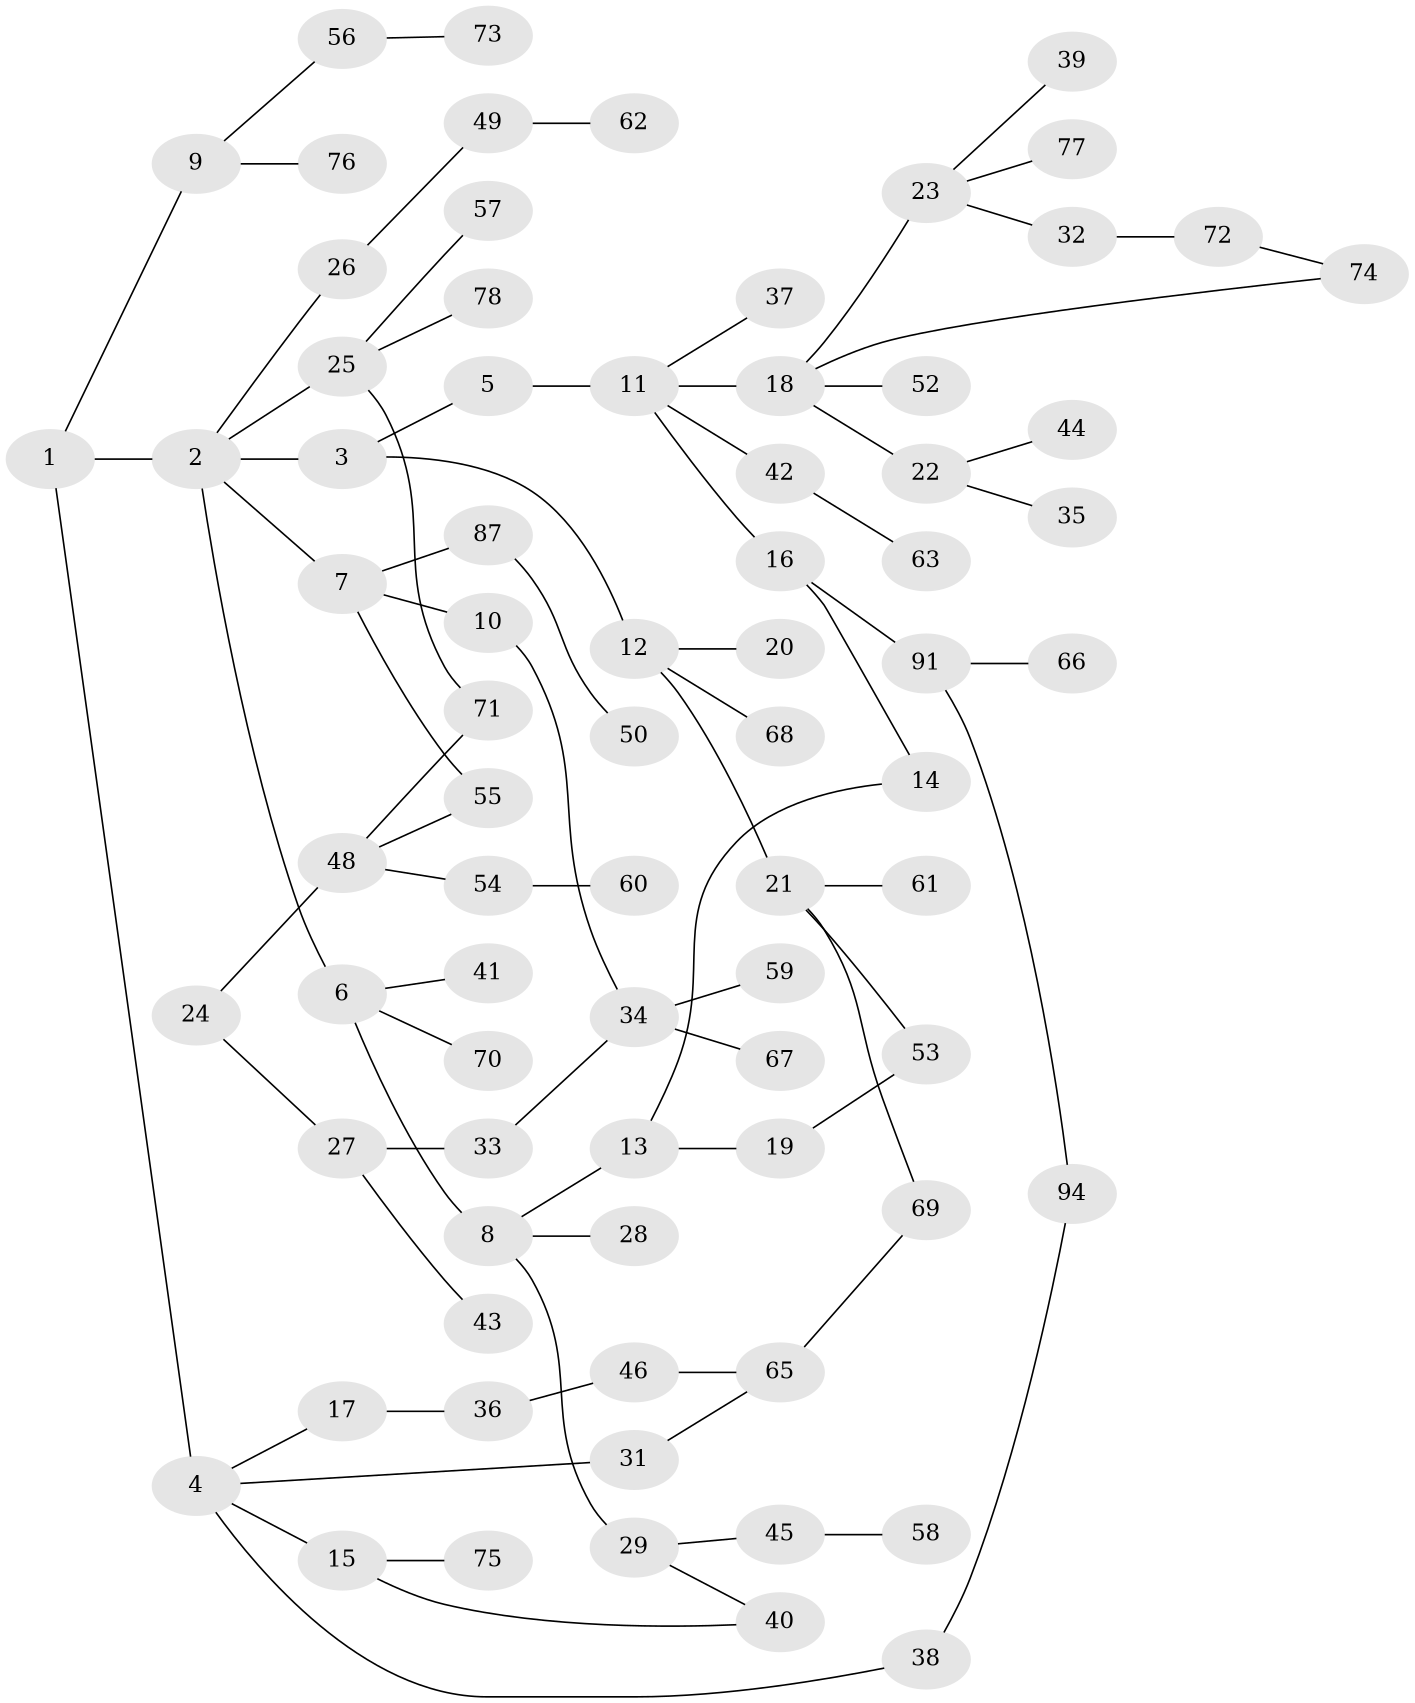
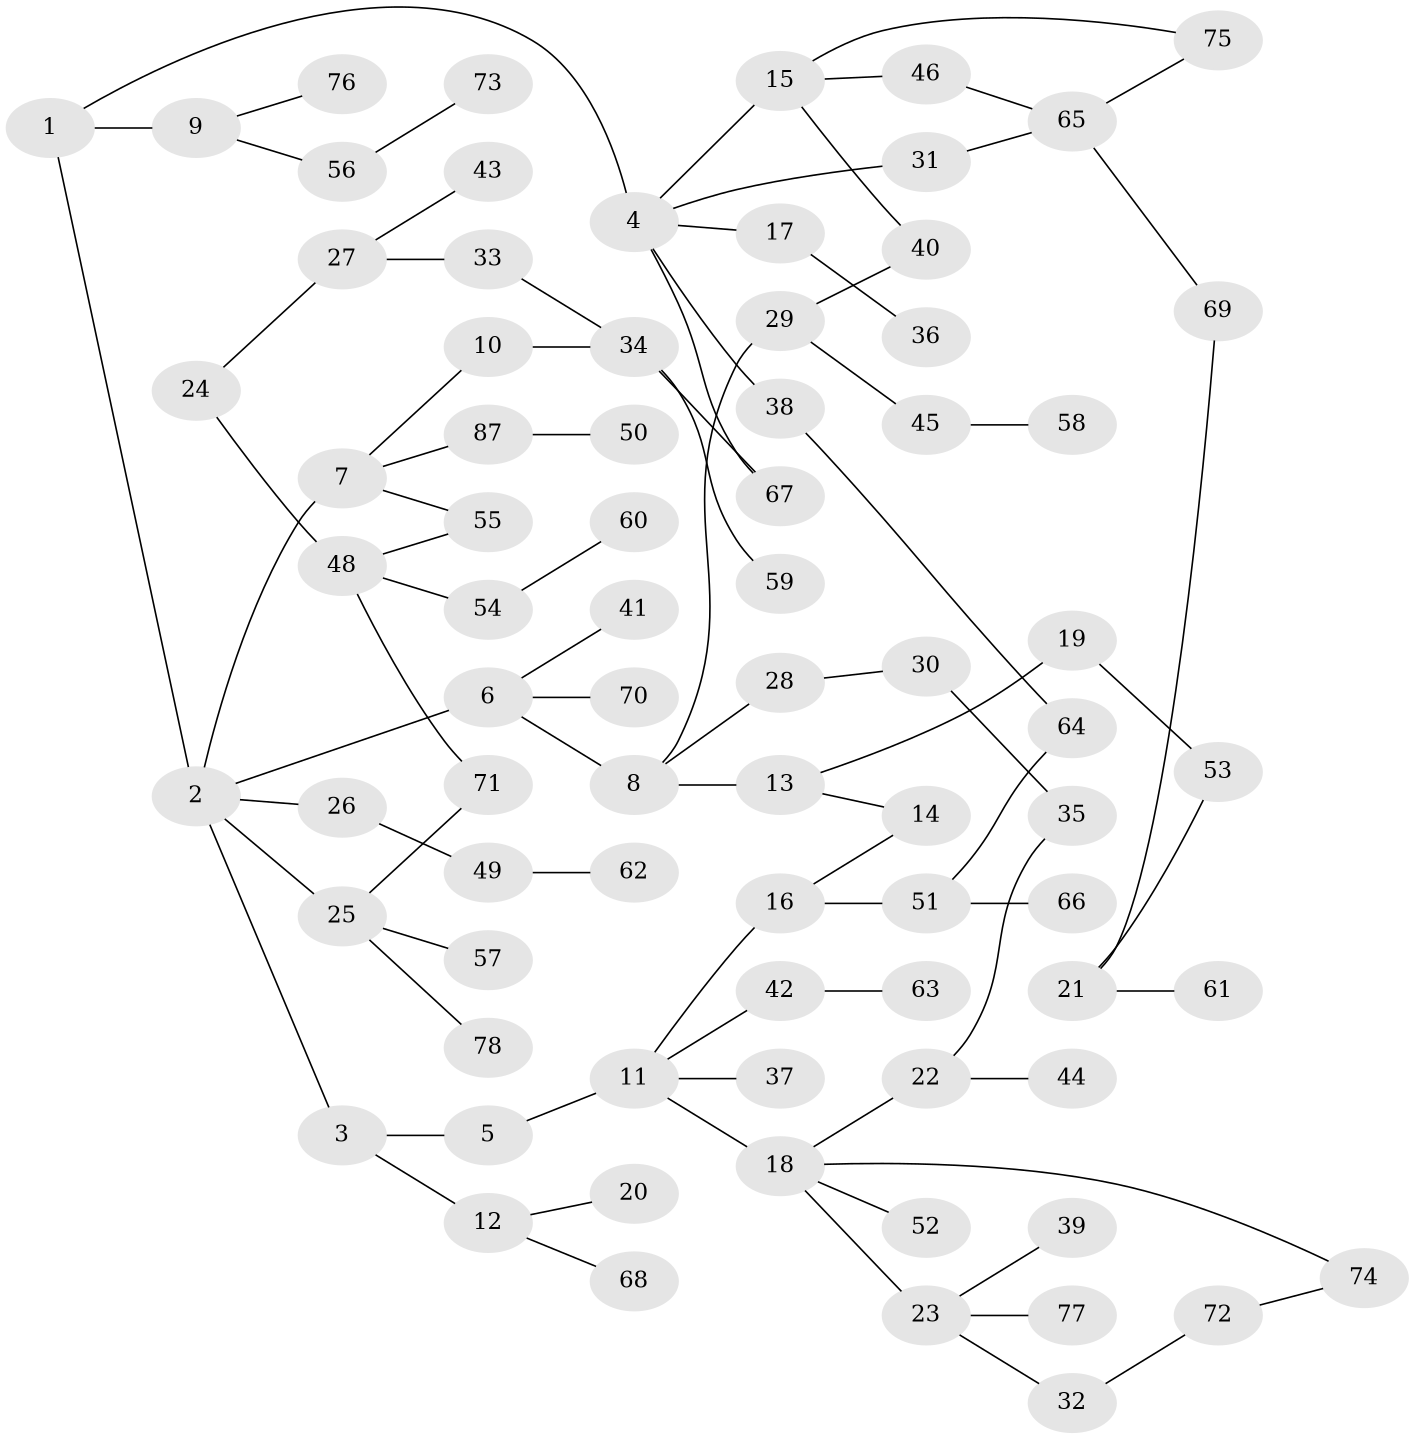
edge "75" -- "65": added
edge "4" -- "67": added
node "91": label "91" -> "51"
node "30": added
edge "12" -- "21": removed
node "94": label "94" -> "64"
edge "46" -- "36": now "46" -- "15"
